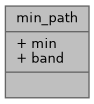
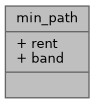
node "min_path": text "+ min" -> "+ rent"
